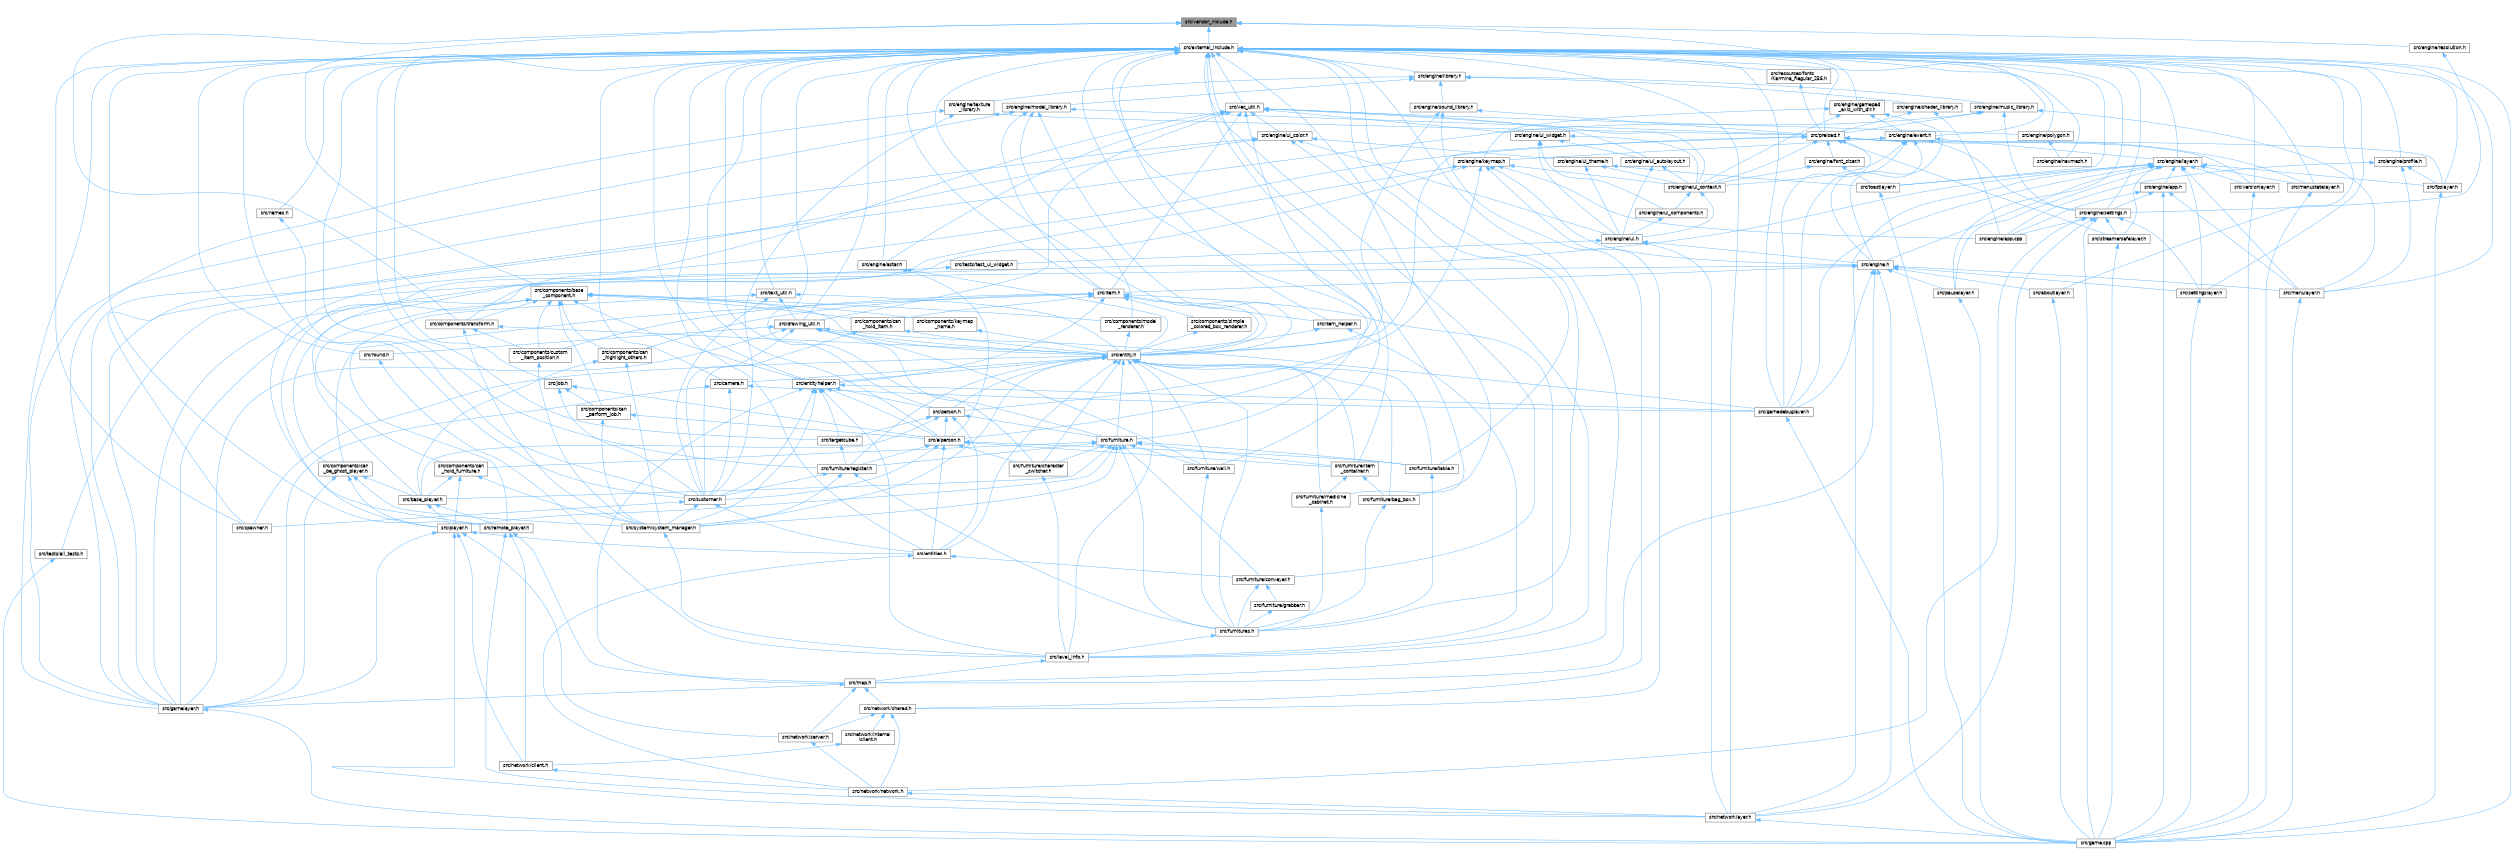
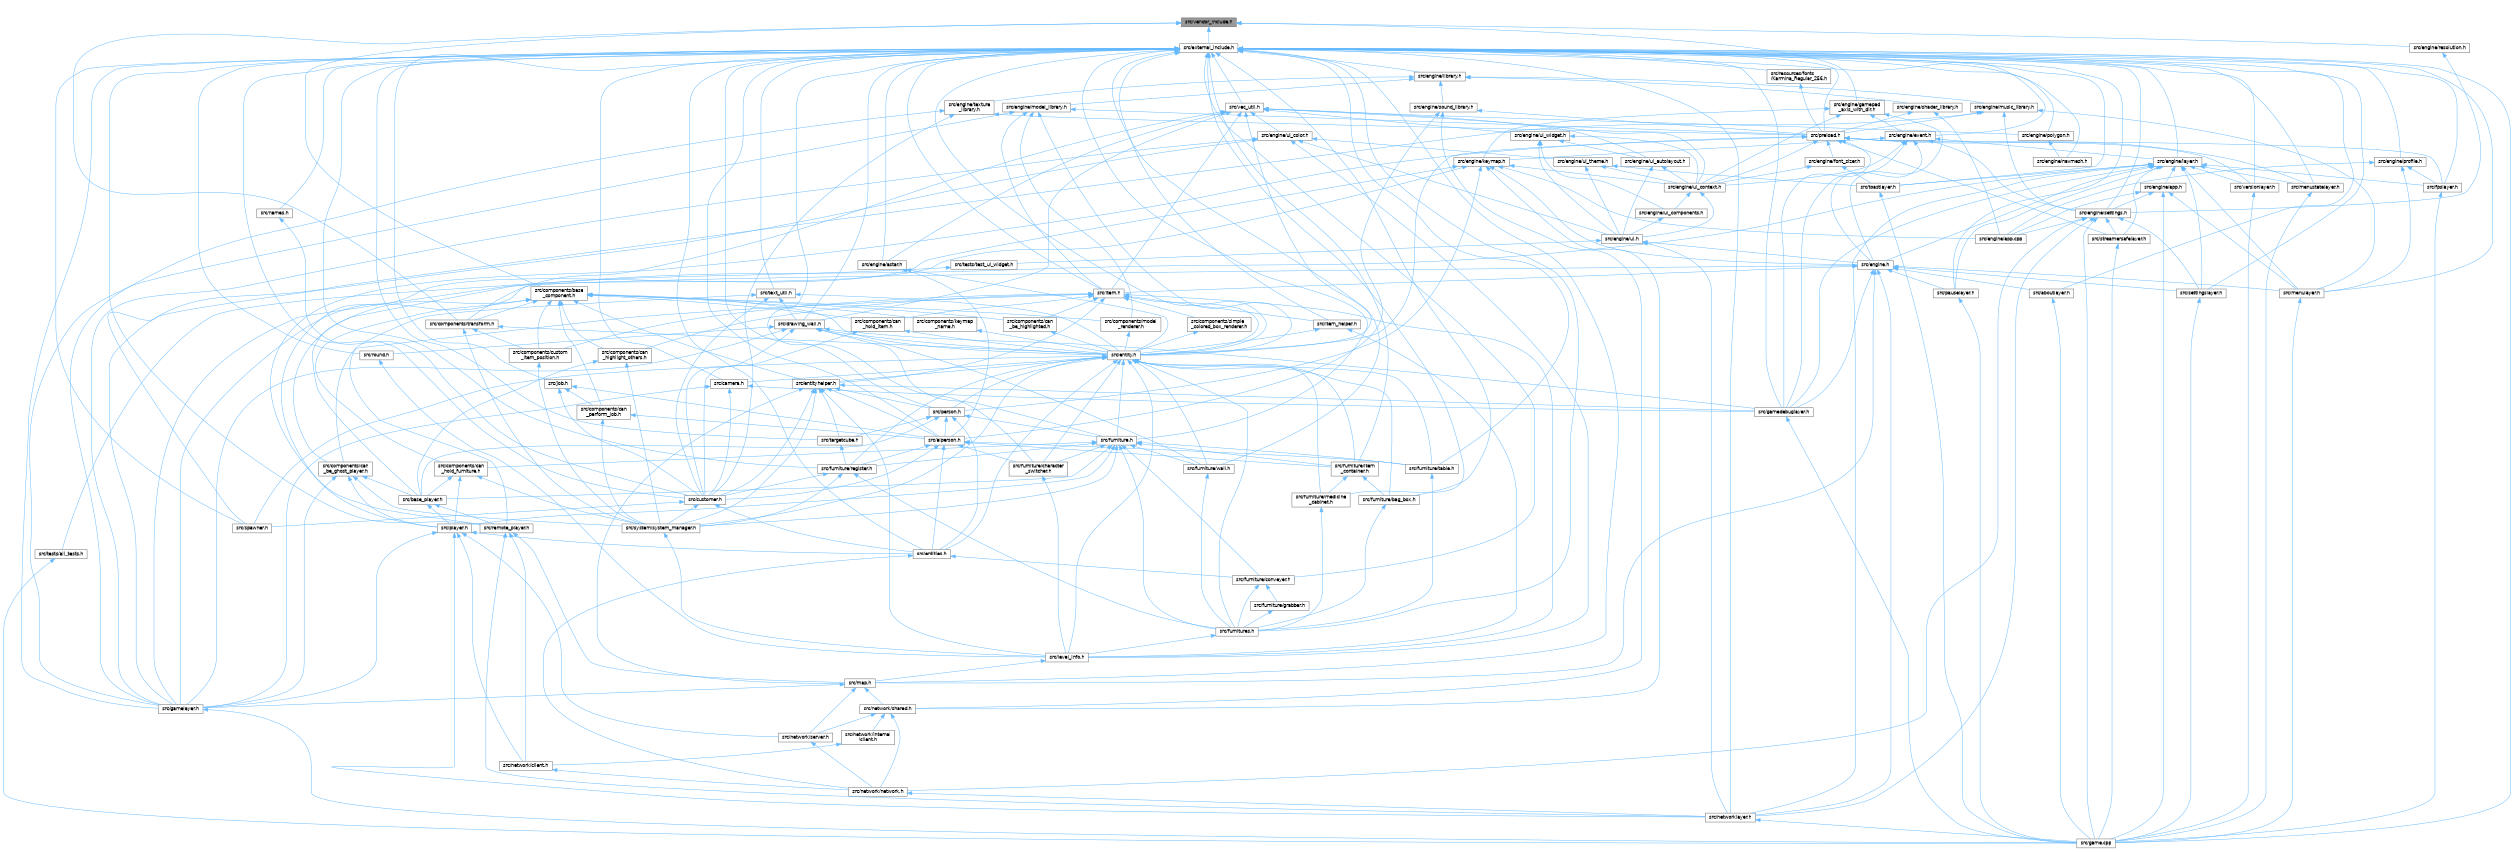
edge "src/entityhelper.h" -> "src/external_include.h": removed
node "src/drawing_util.h": label "src/drawing_util.h" -> "src/drawing_wall.h"
node "src/components/can _be_highlighted.h": added
